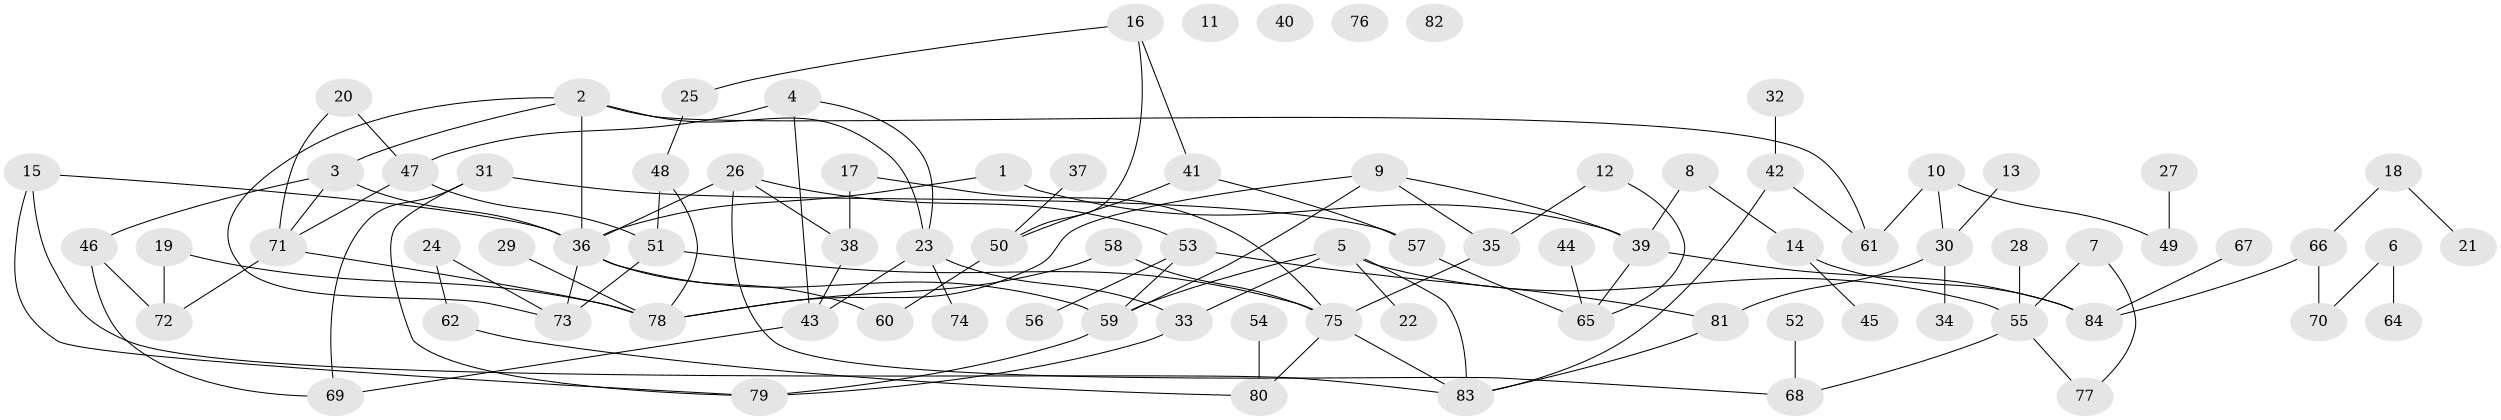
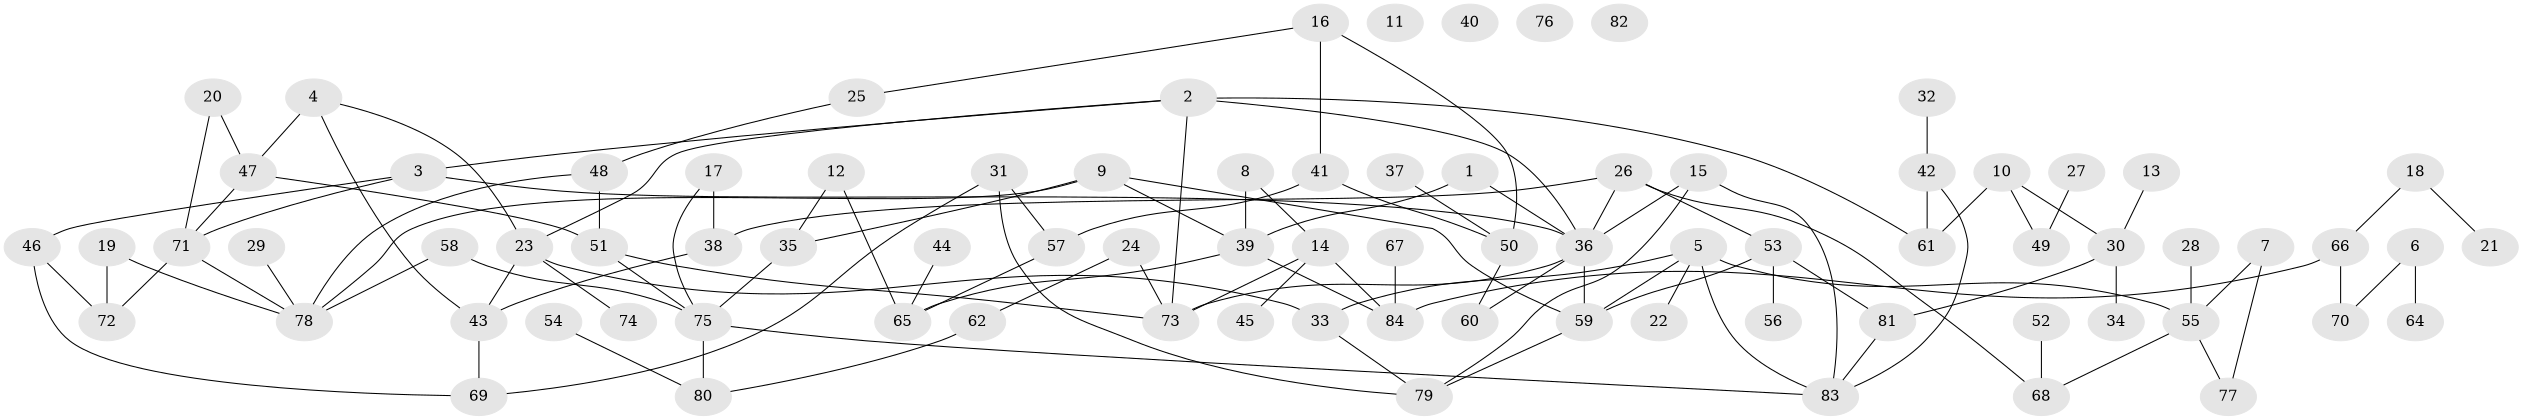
edge "14" -- "73": added
